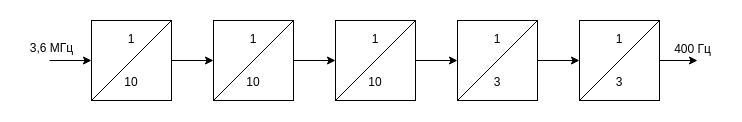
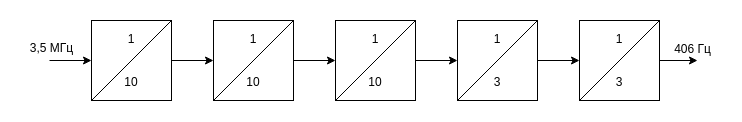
node "3,6 МГц": label "3,6 МГц" -> "3,5 МГц"
node "400 Гц": label "400 Гц" -> "406 Гц"
